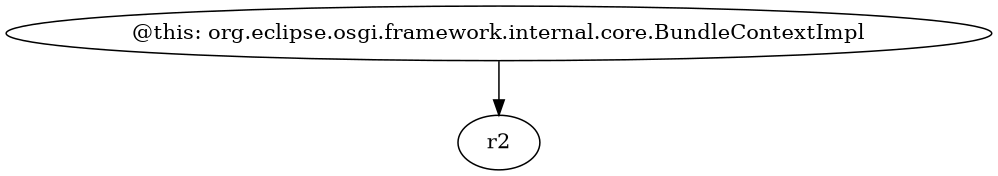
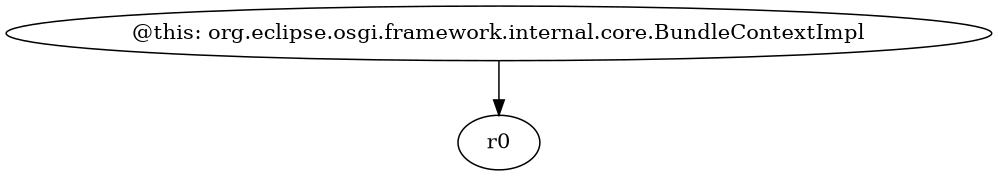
node "r2": label "r2" -> "r0"
